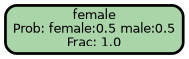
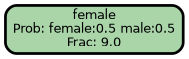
node "female Prob: female:0.5 male:0.5 Frac: 1.0": label "female Prob: female:0.5 male:0.5 Frac: 1.0" -> "female Prob: female:0.5 male:0.5 Frac: 9.0"
